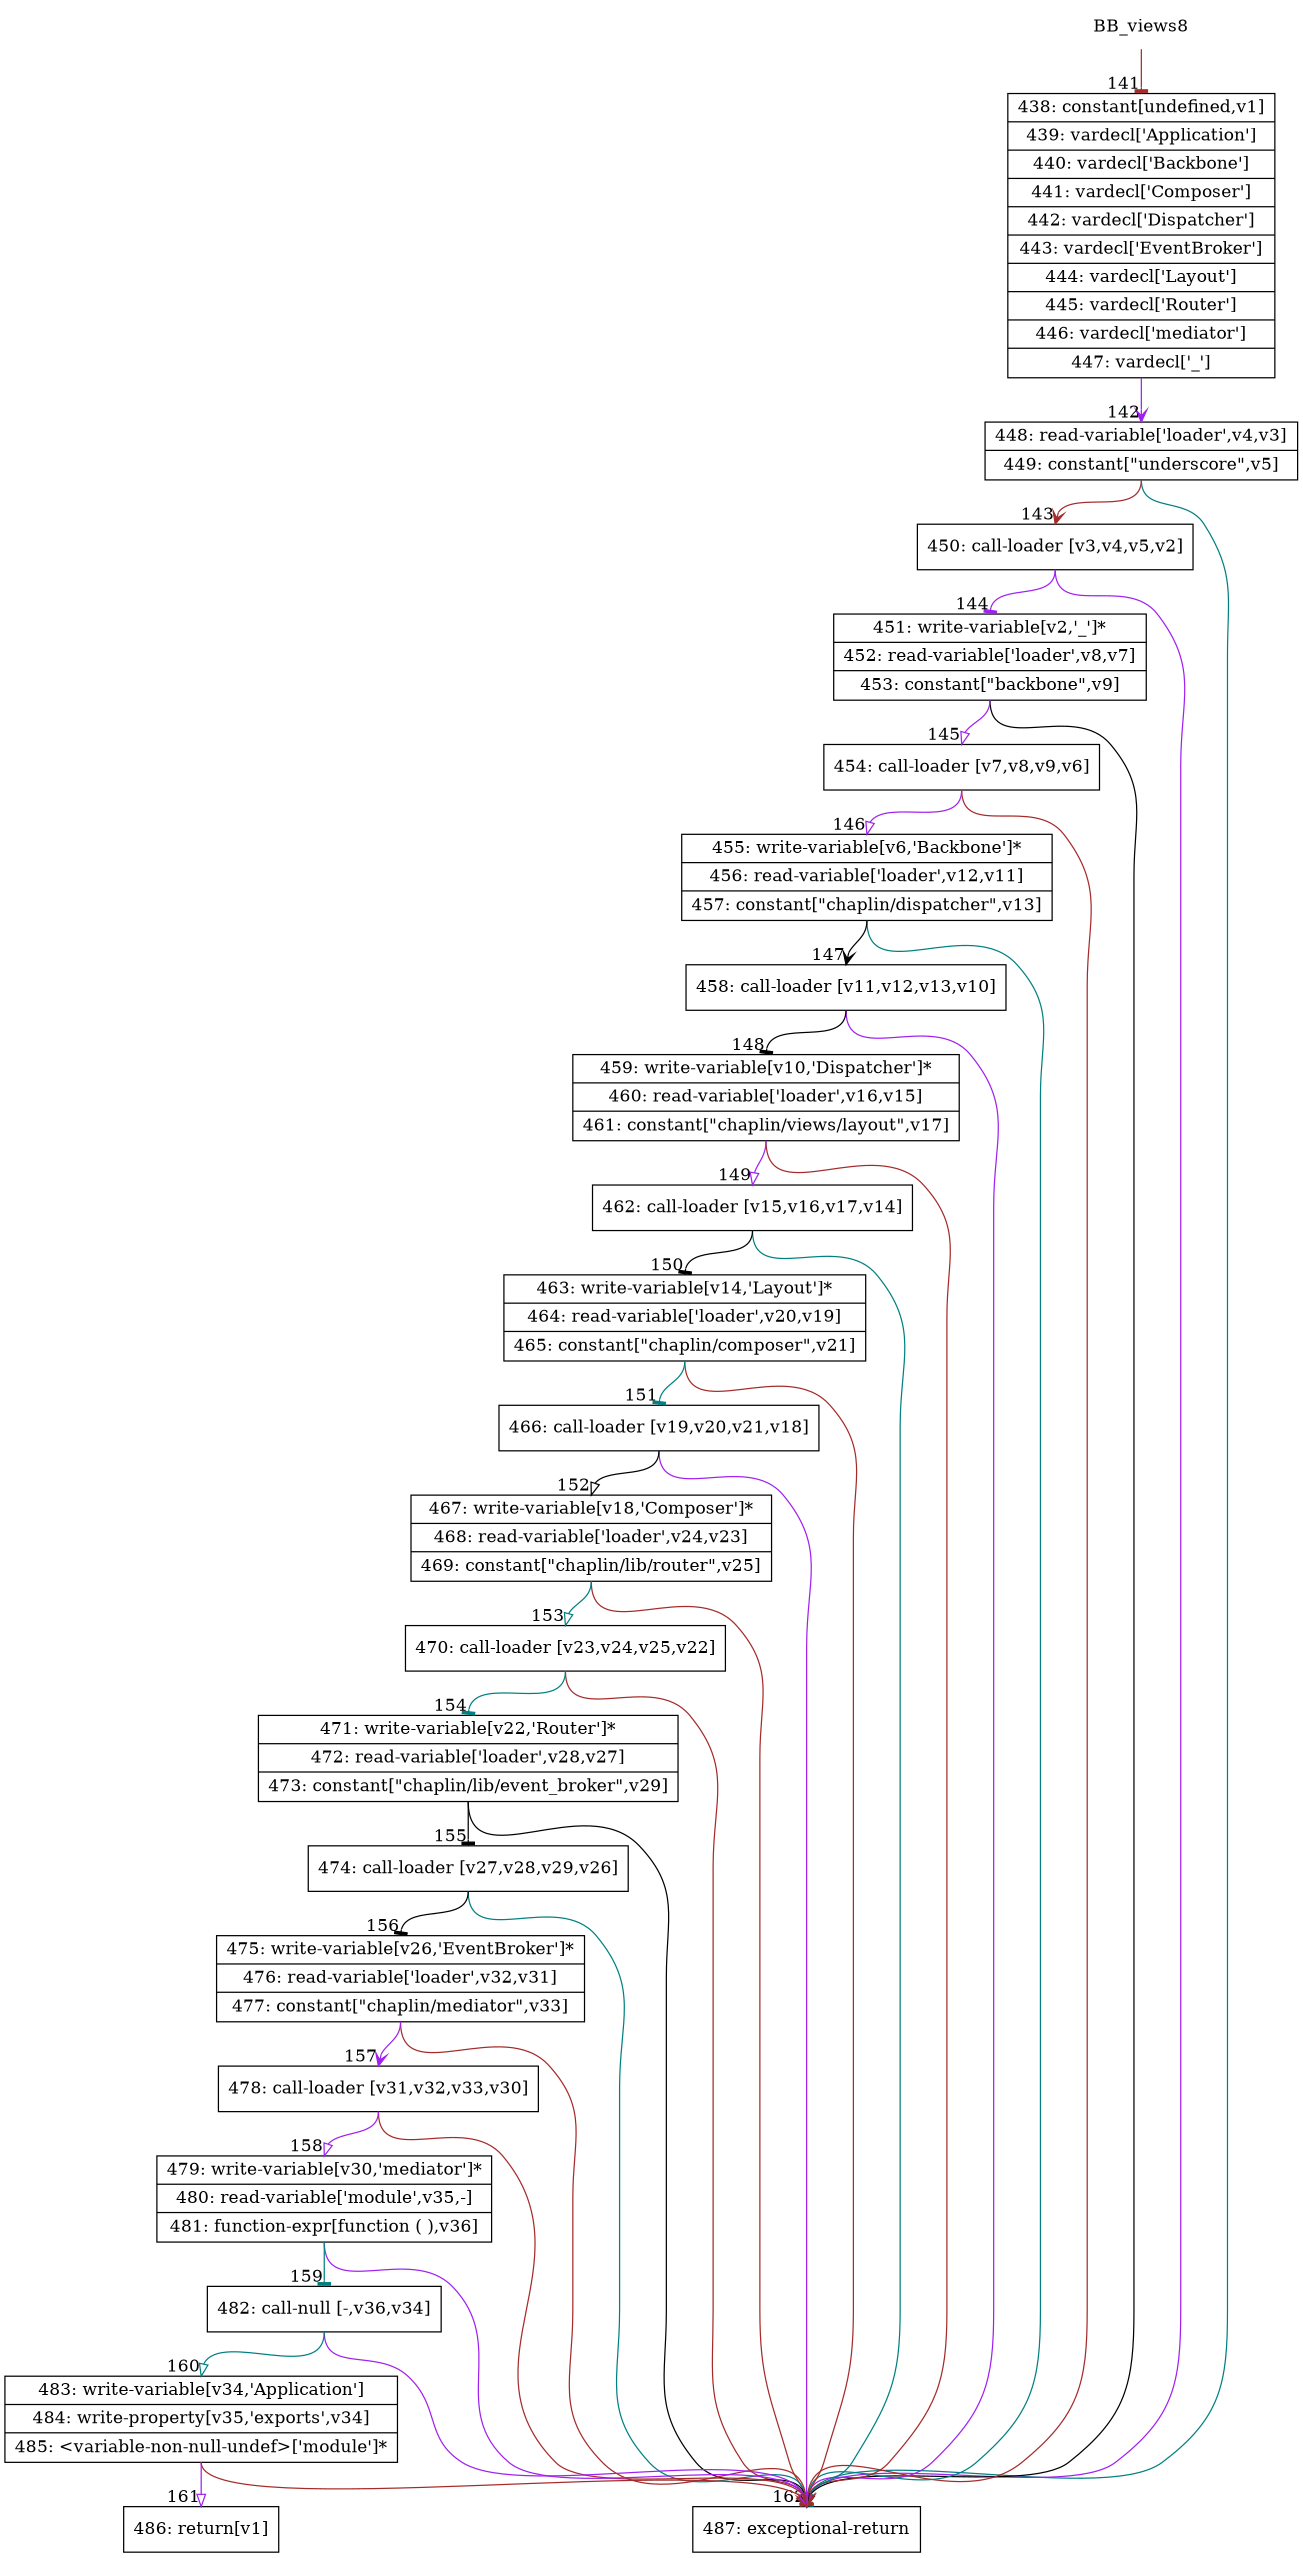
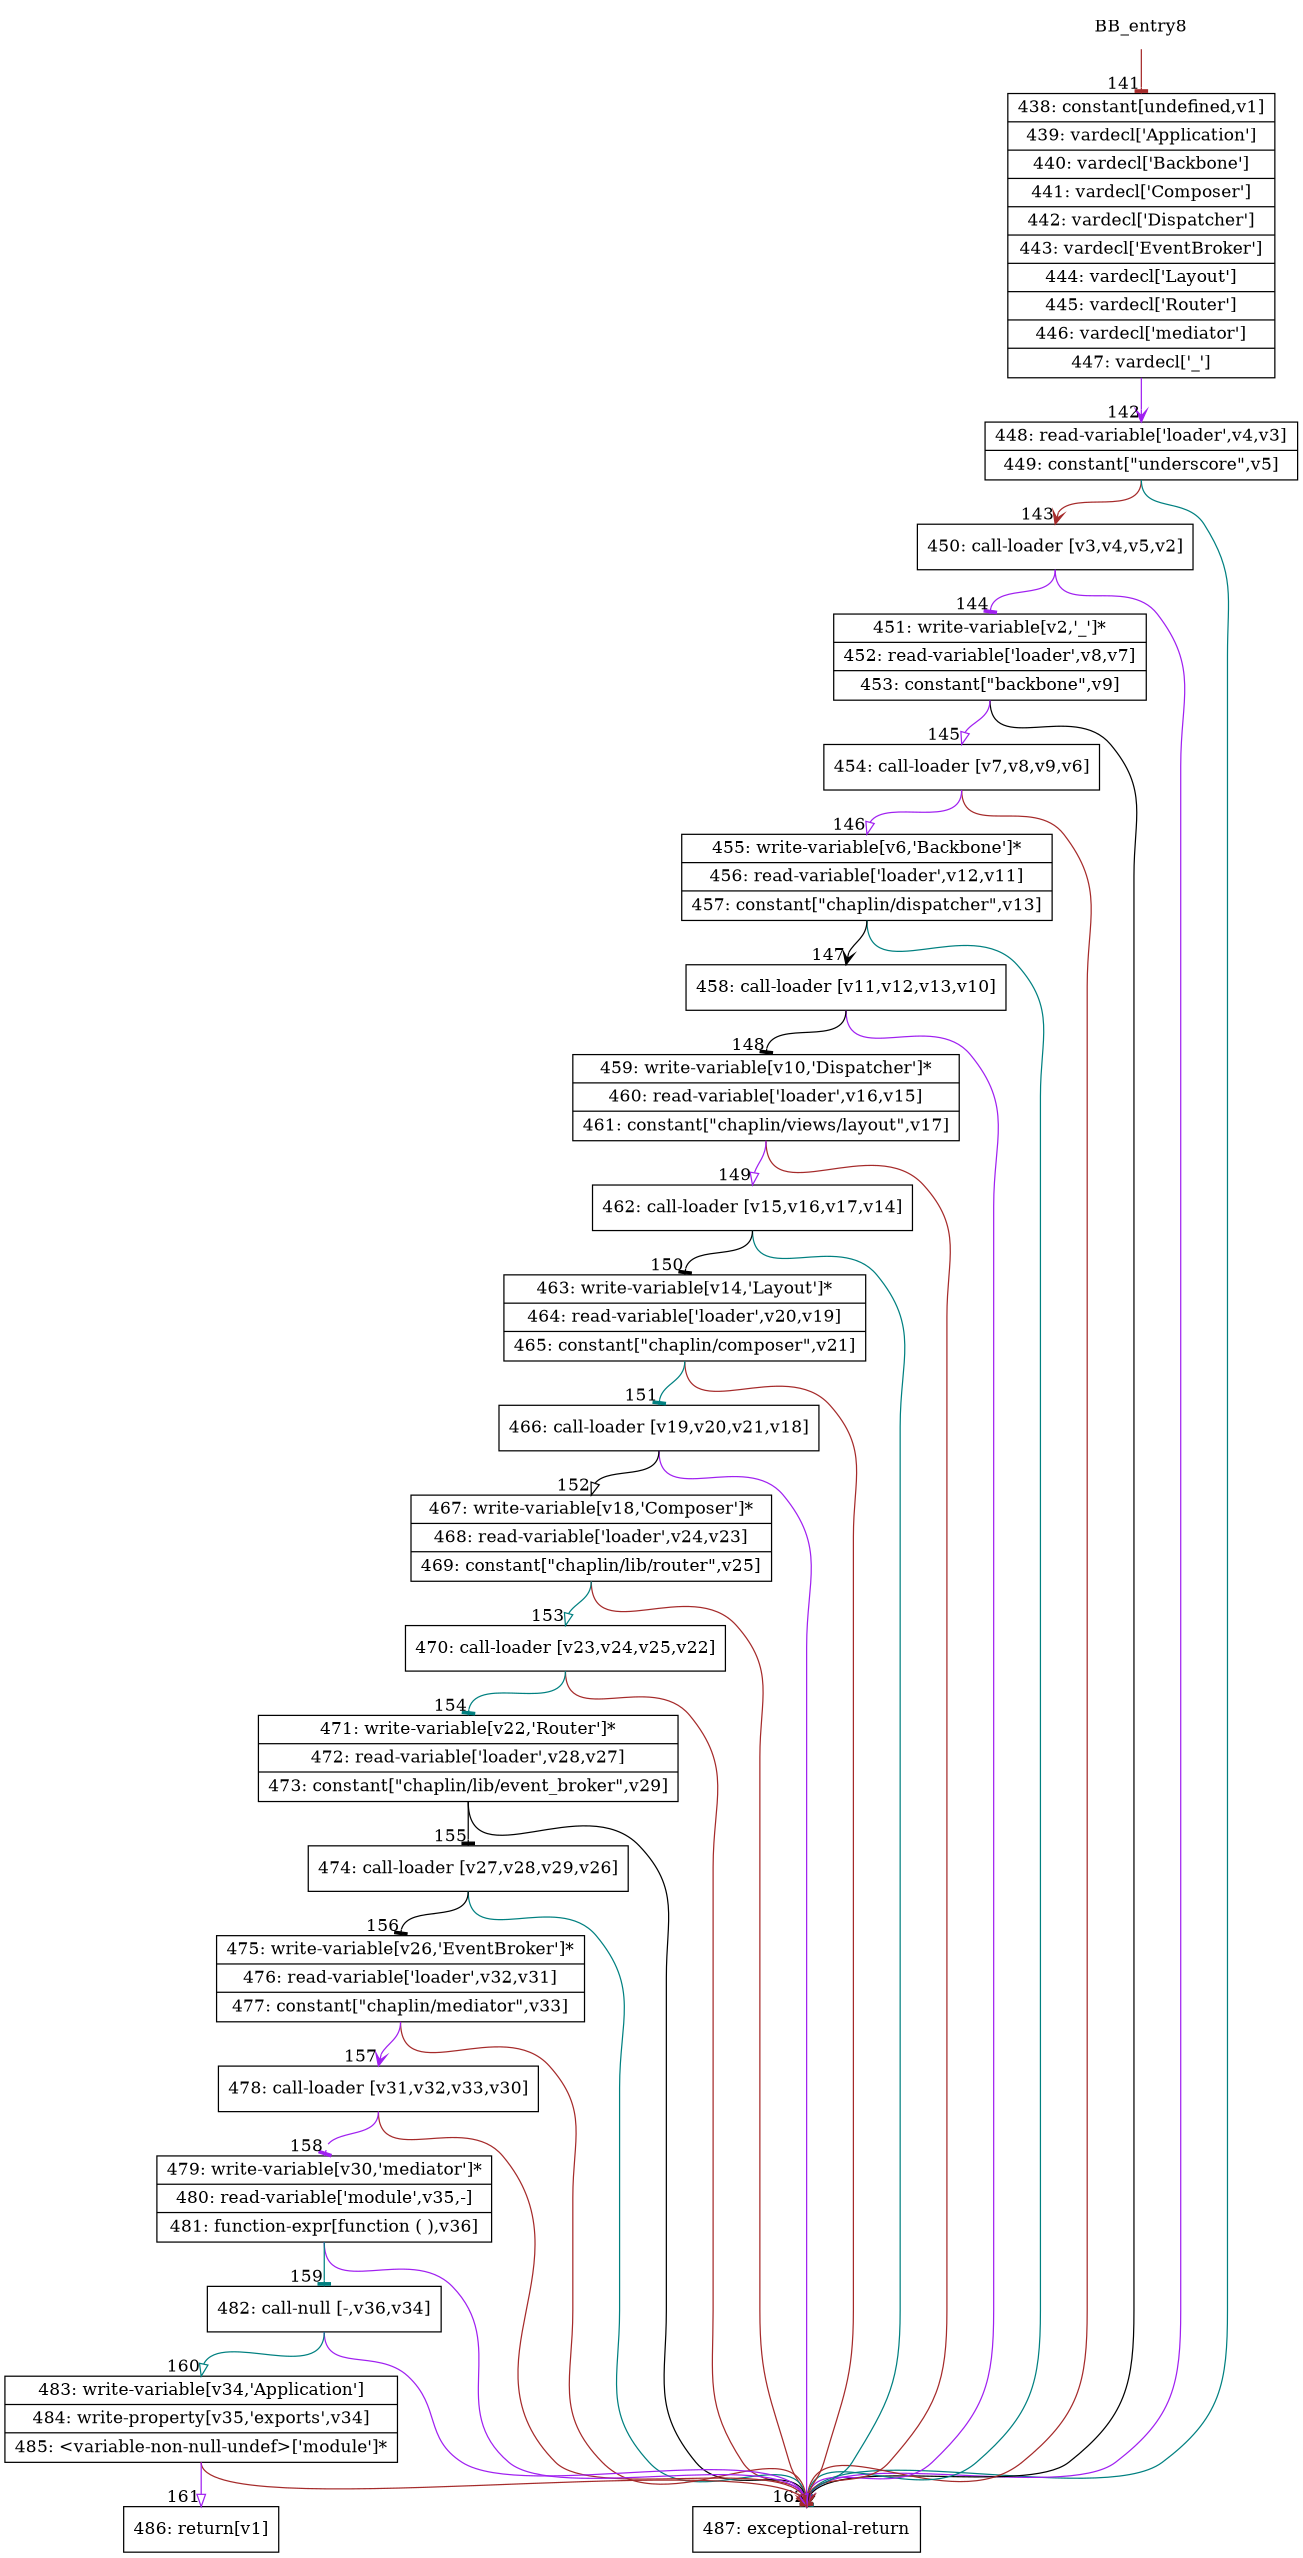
node "BB_views8": label "BB_views8" -> "BB_entry8"
edge "478: call-loader [v31,v32,v33,v30]" -> "479: write-variable[v30,'mediator']*": arrowhead onormal -> tee
